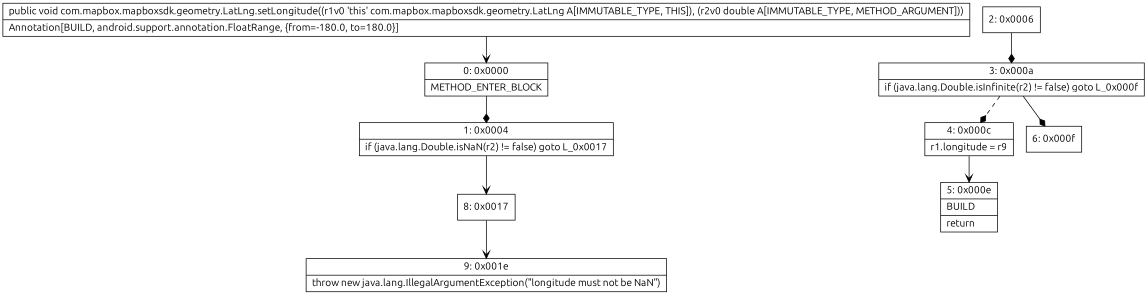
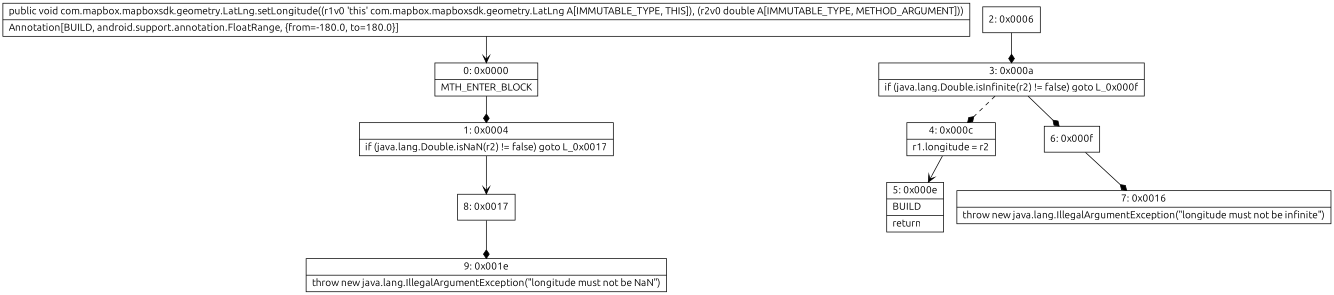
node "0: 0x0000": text "METHOD_ENTER_BLOCK" -> "MTH_ENTER_BLOCK"
node "4: 0x000c": text "r1.longitude = r9" -> "r1.longitude = r2"
node "7: 0x0016": added
edge "8: 0x0017" -> "9: 0x001e": arrowhead vee -> diamond
